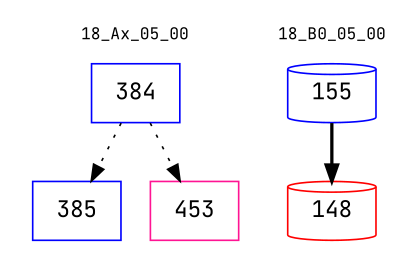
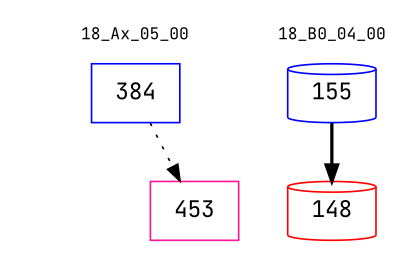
cluster "18_B0_05_00": label "18_B0_05_00" -> "18_B0_04_00"
node "385": removed
